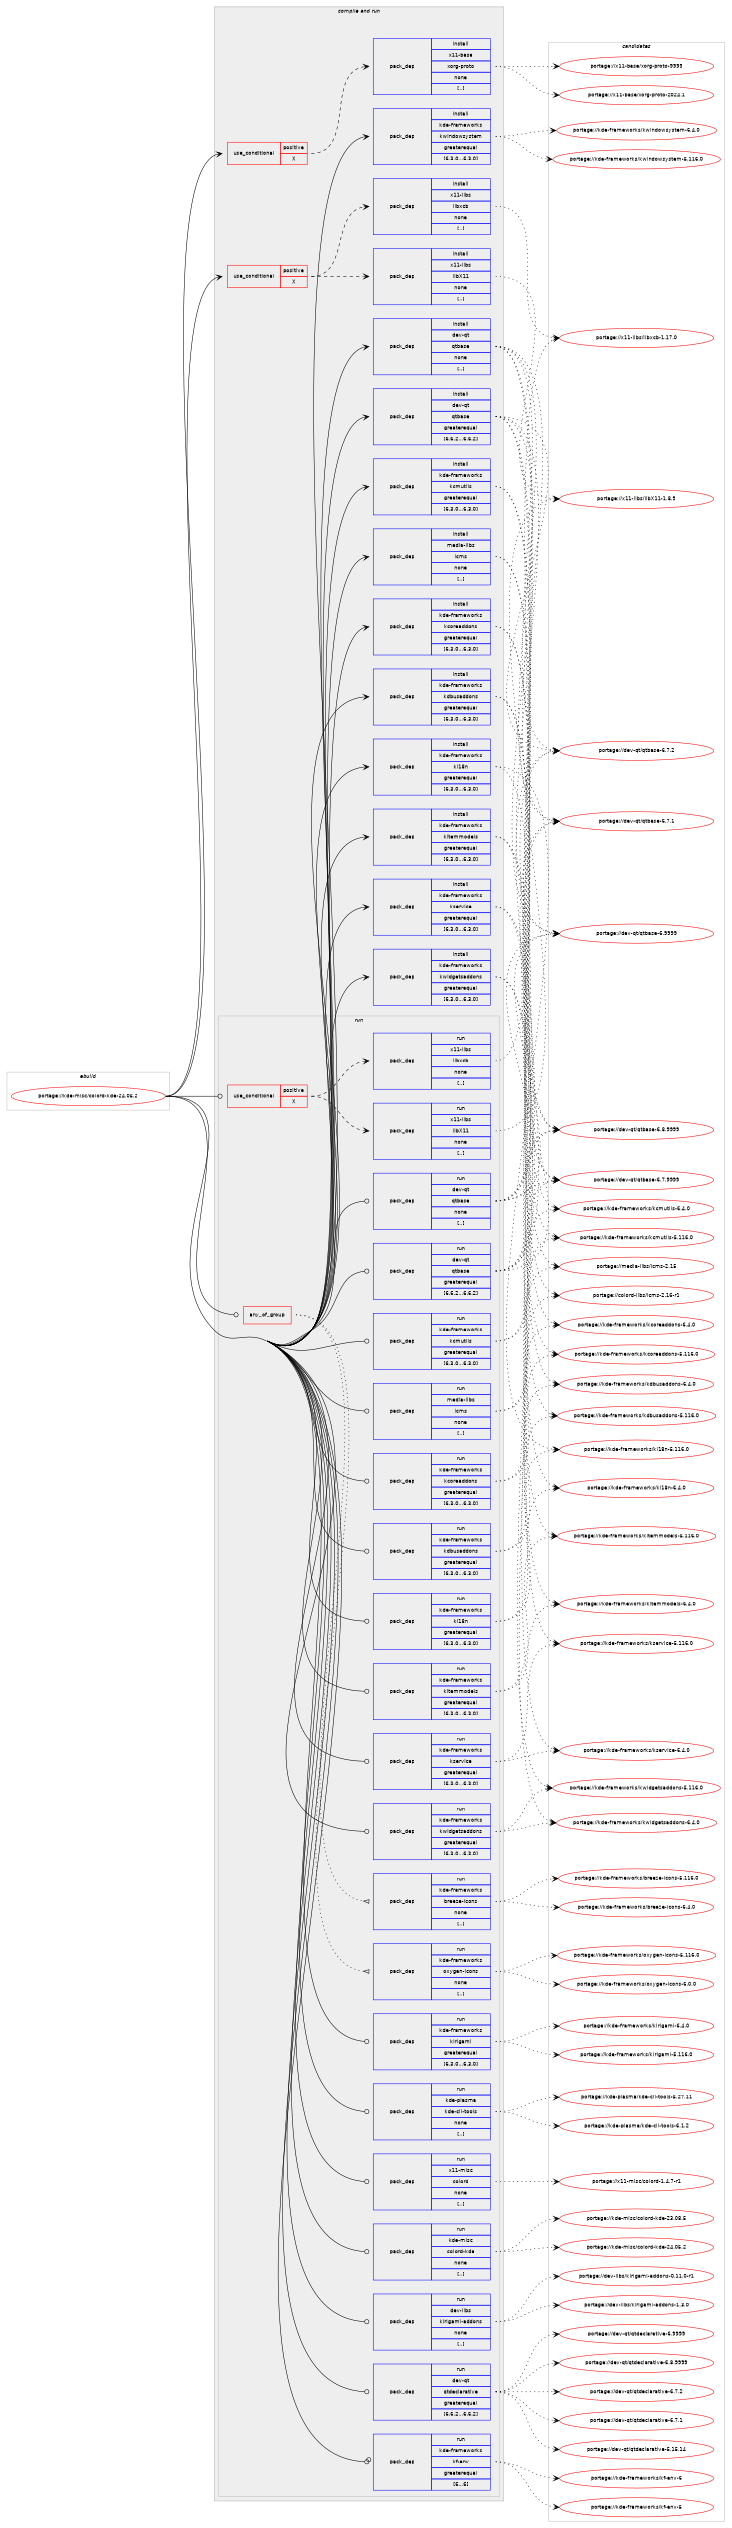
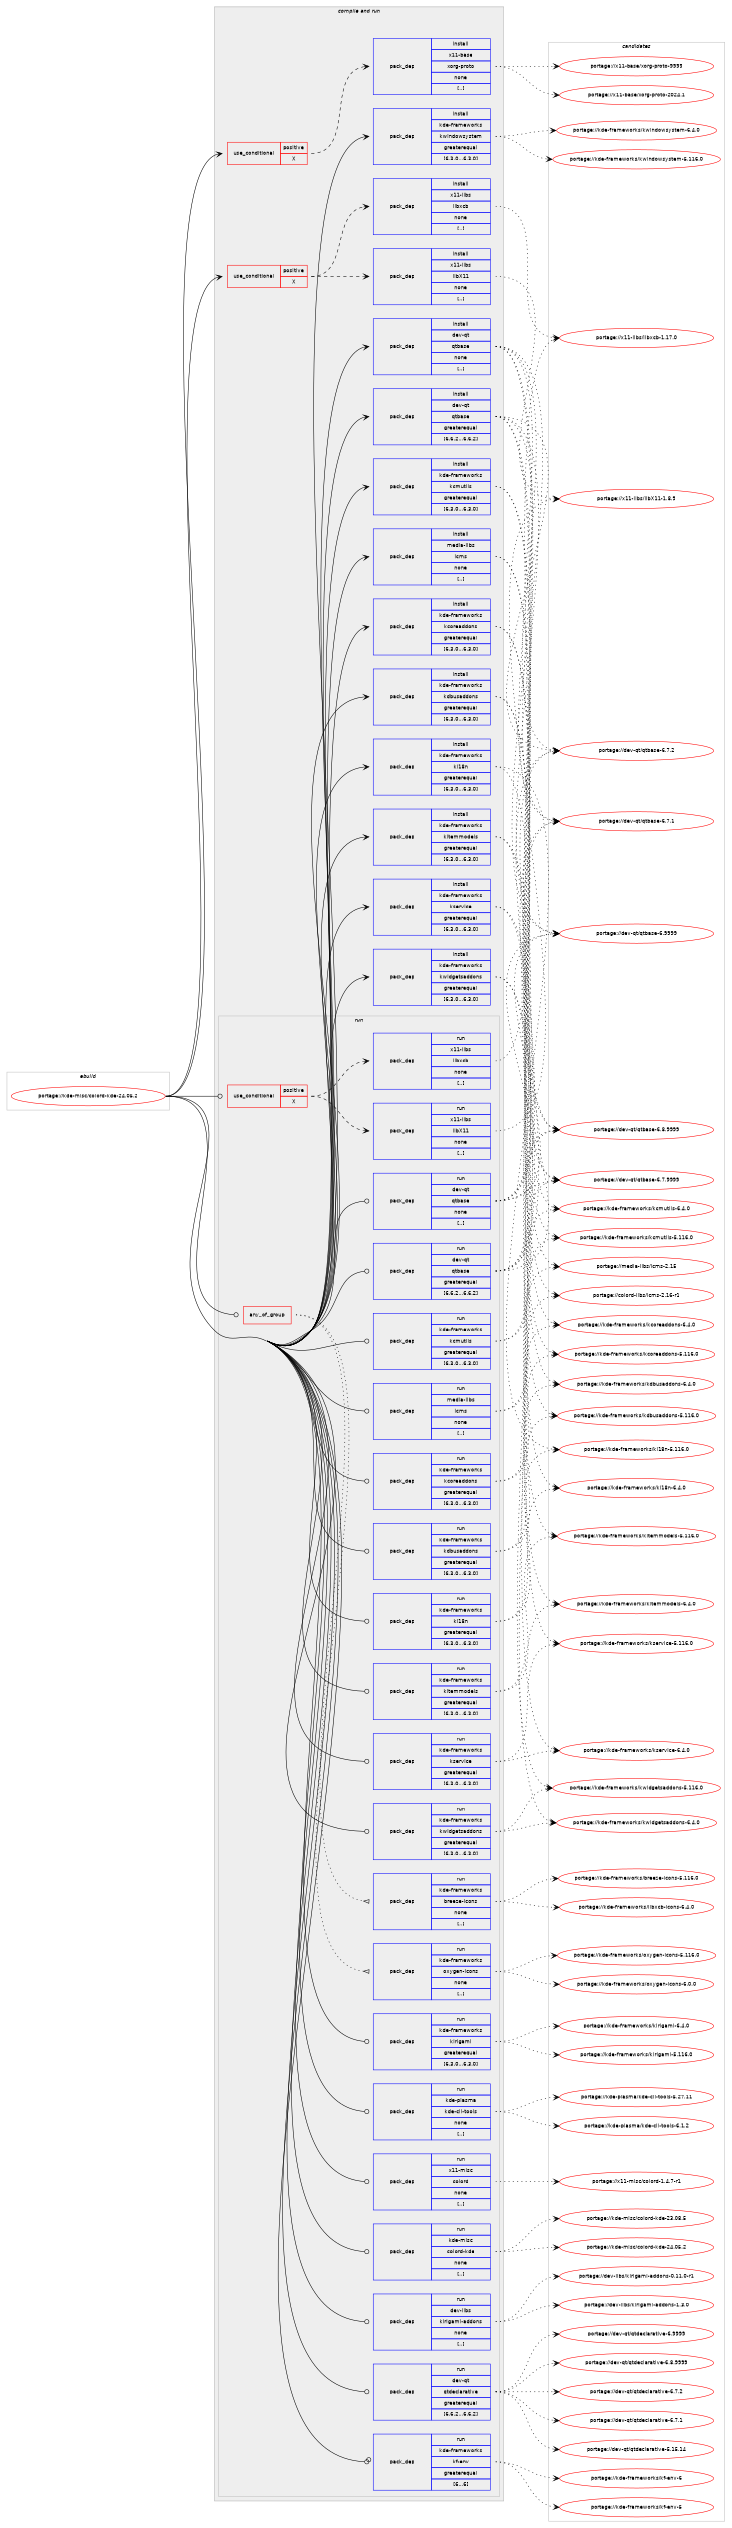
node "portage://kde-frameworks/breeze-icons-6.4.0": label "portage://kde-frameworks/breeze-icons-6.4.0" -> "portage://kde-frameworks/libxcb-icons-6.4.0"
